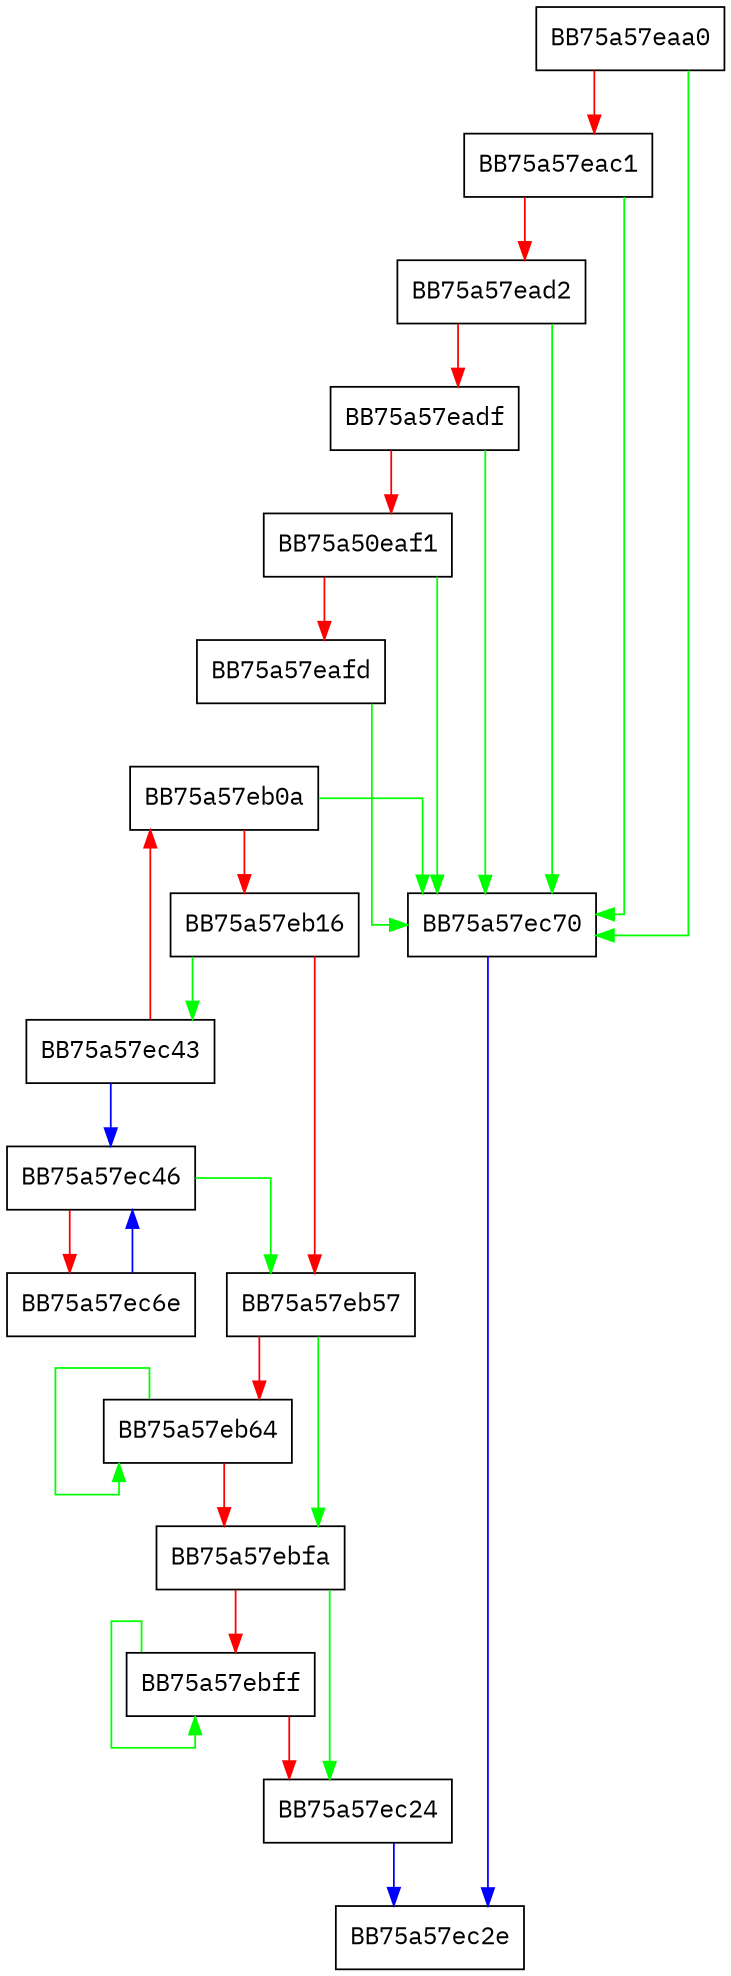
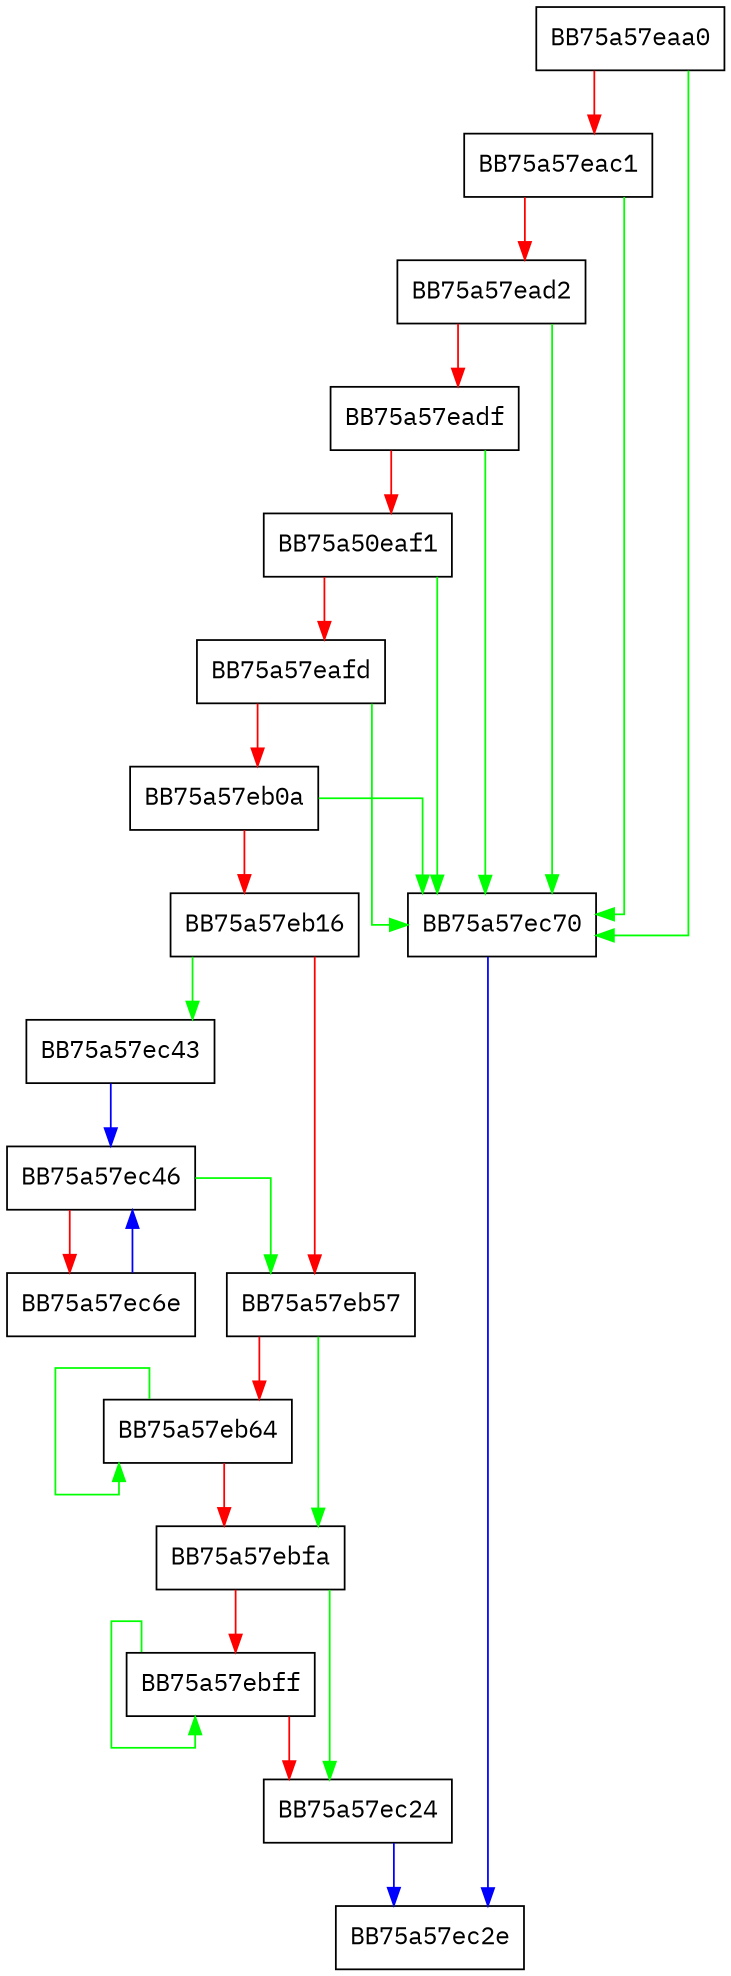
edge "BB75a57ec43" -> "BB75a57eb0a": now "BB75a57eafd" -> "BB75a57eb0a"
